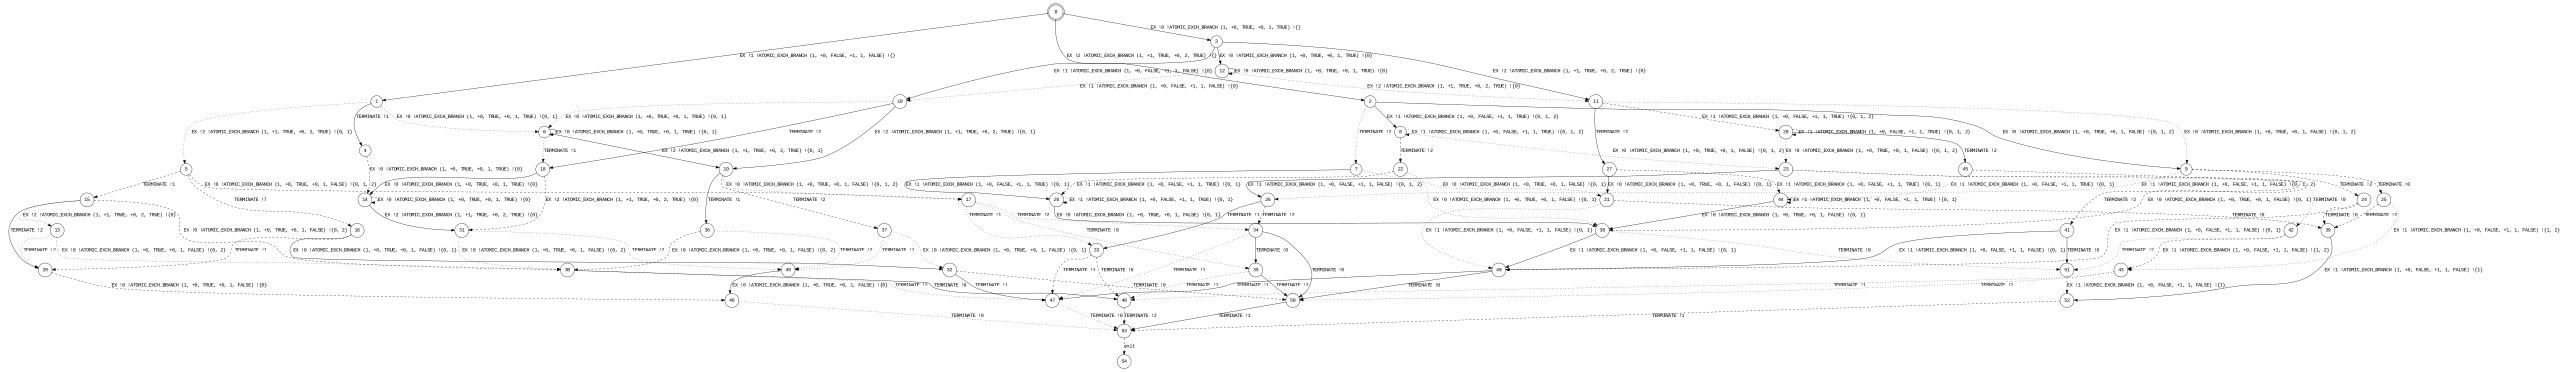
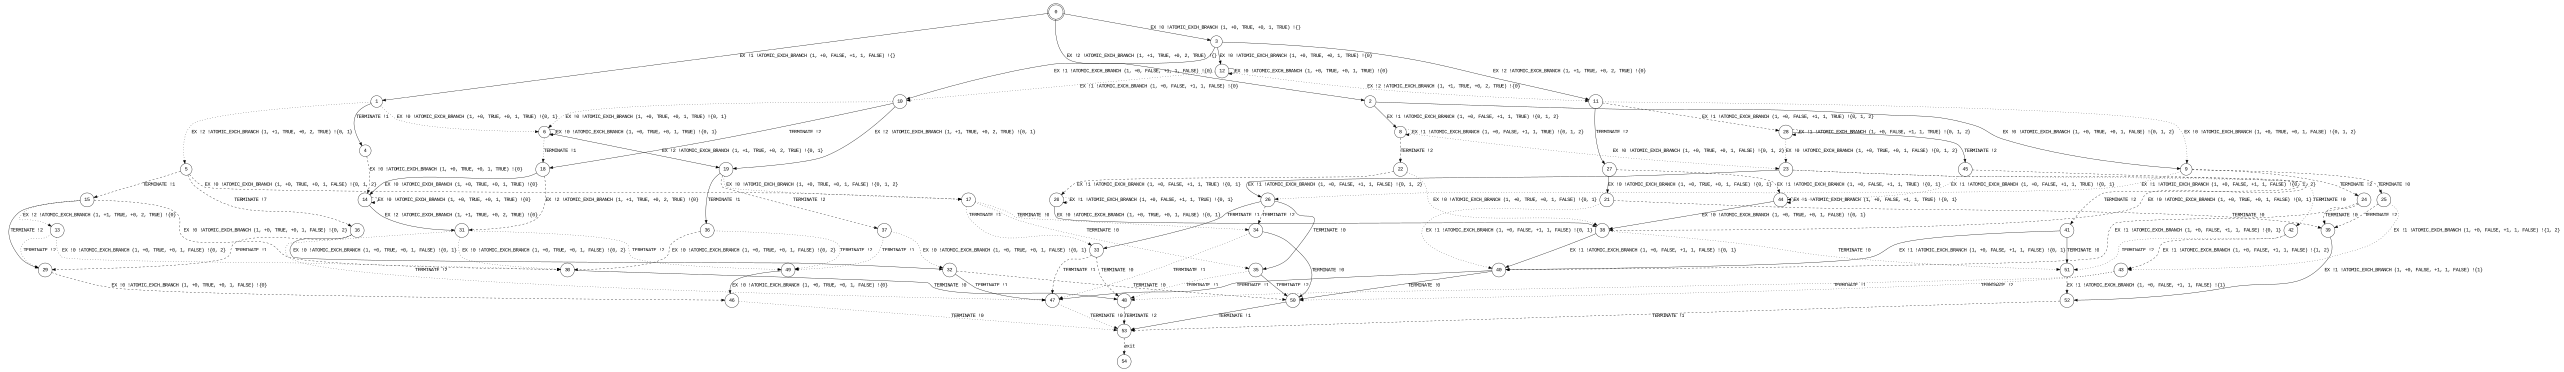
node "7": removed
edge "17" -> "34": label "TERMINATE !2" -> "TERMINATE !0"
edge "34" -> "35": now "26" -> "35"
edge "30" -> "47": now "31" -> "47"
